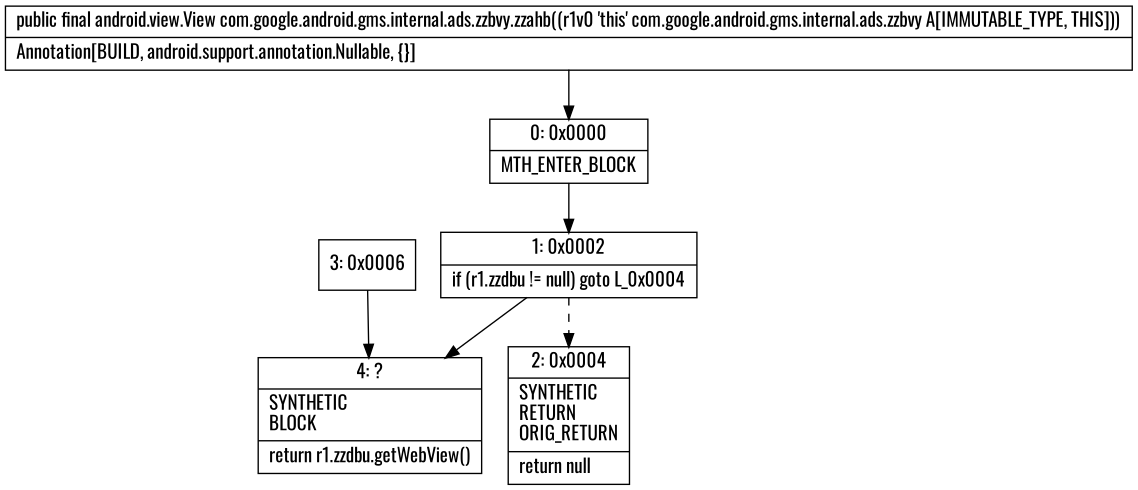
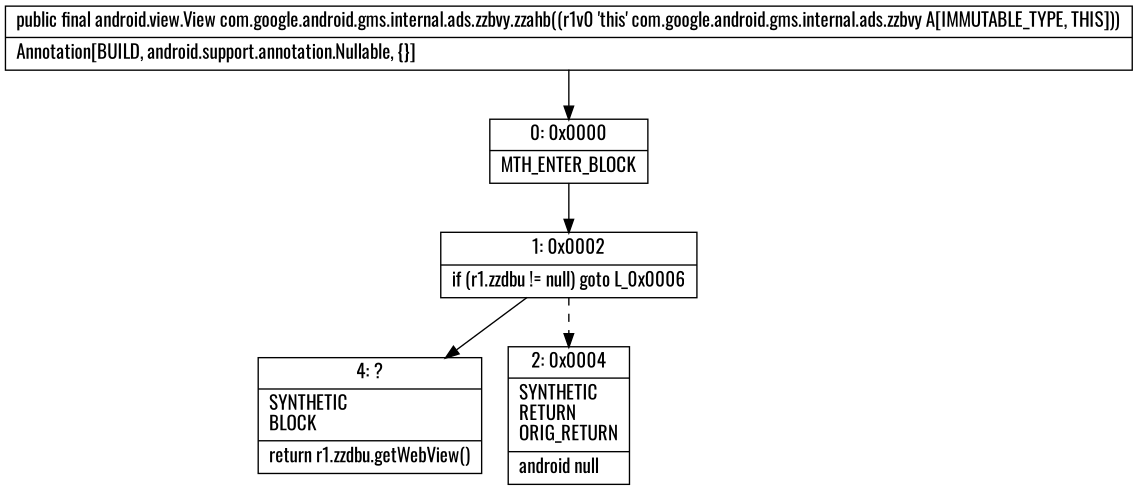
node "3: 0x0006": removed
node "1: 0x0002": text "if (r1.zzdbu != null) goto L_0x0004" -> "if (r1.zzdbu != null) goto L_0x0006"
node "2: 0x0004": text "return null" -> "android null"
